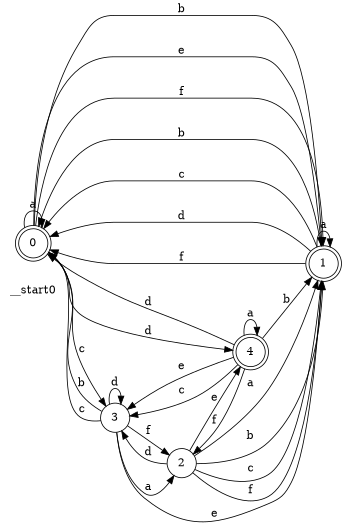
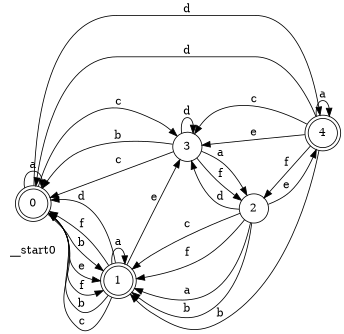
edge "3" -> "1": reversed
